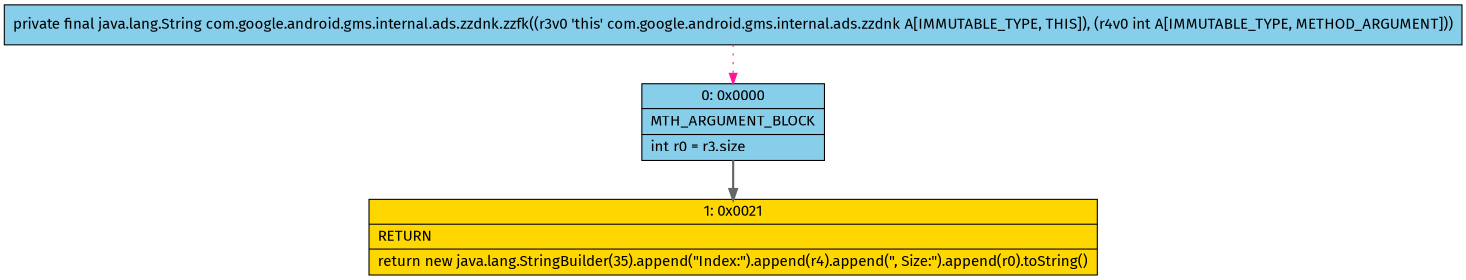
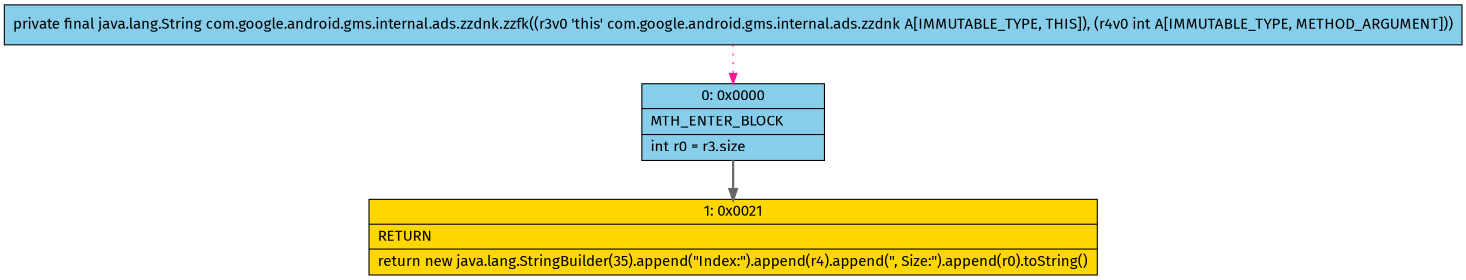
node "0: 0x0000": text "MTH_ARGUMENT_BLOCK" -> "MTH_ENTER_BLOCK"
